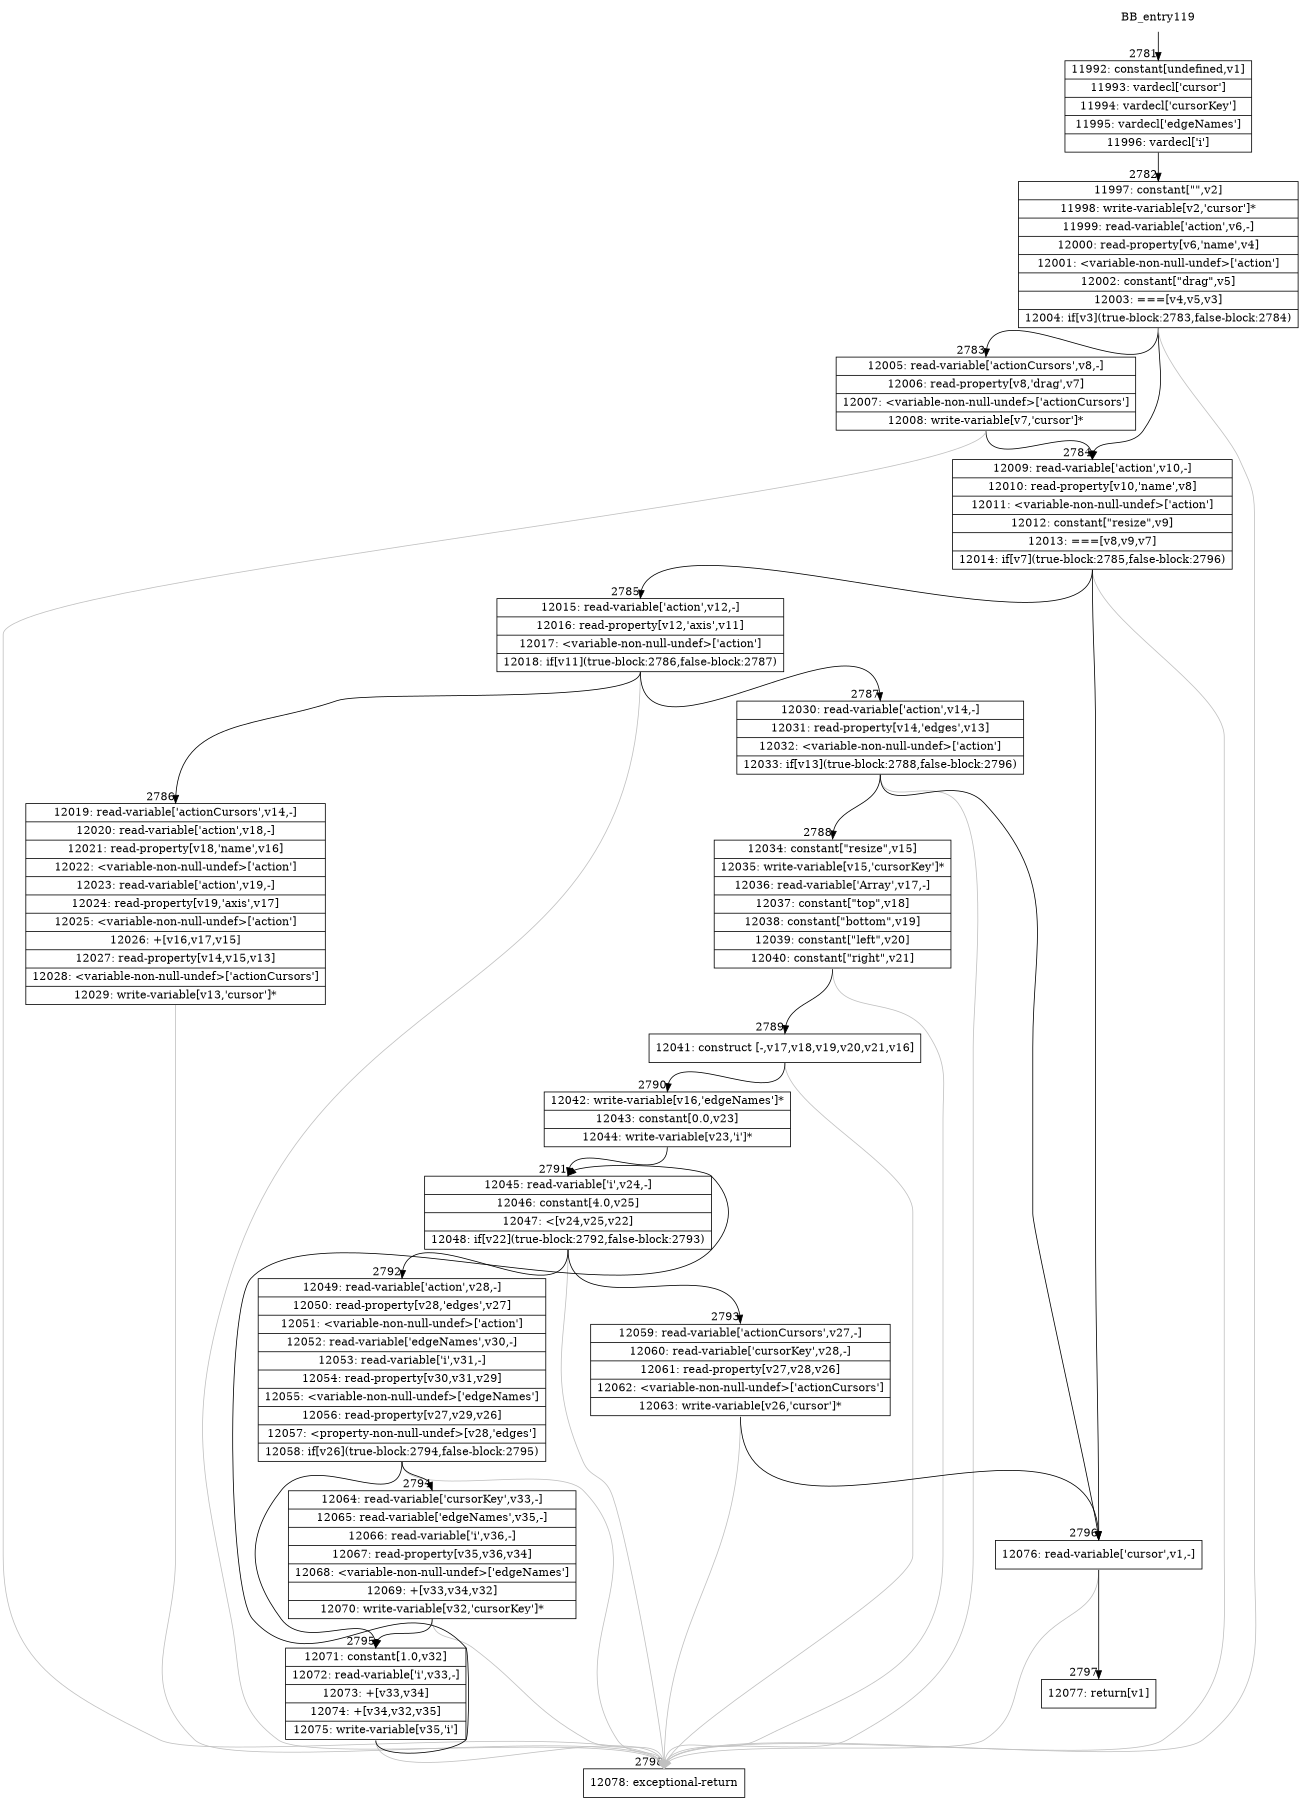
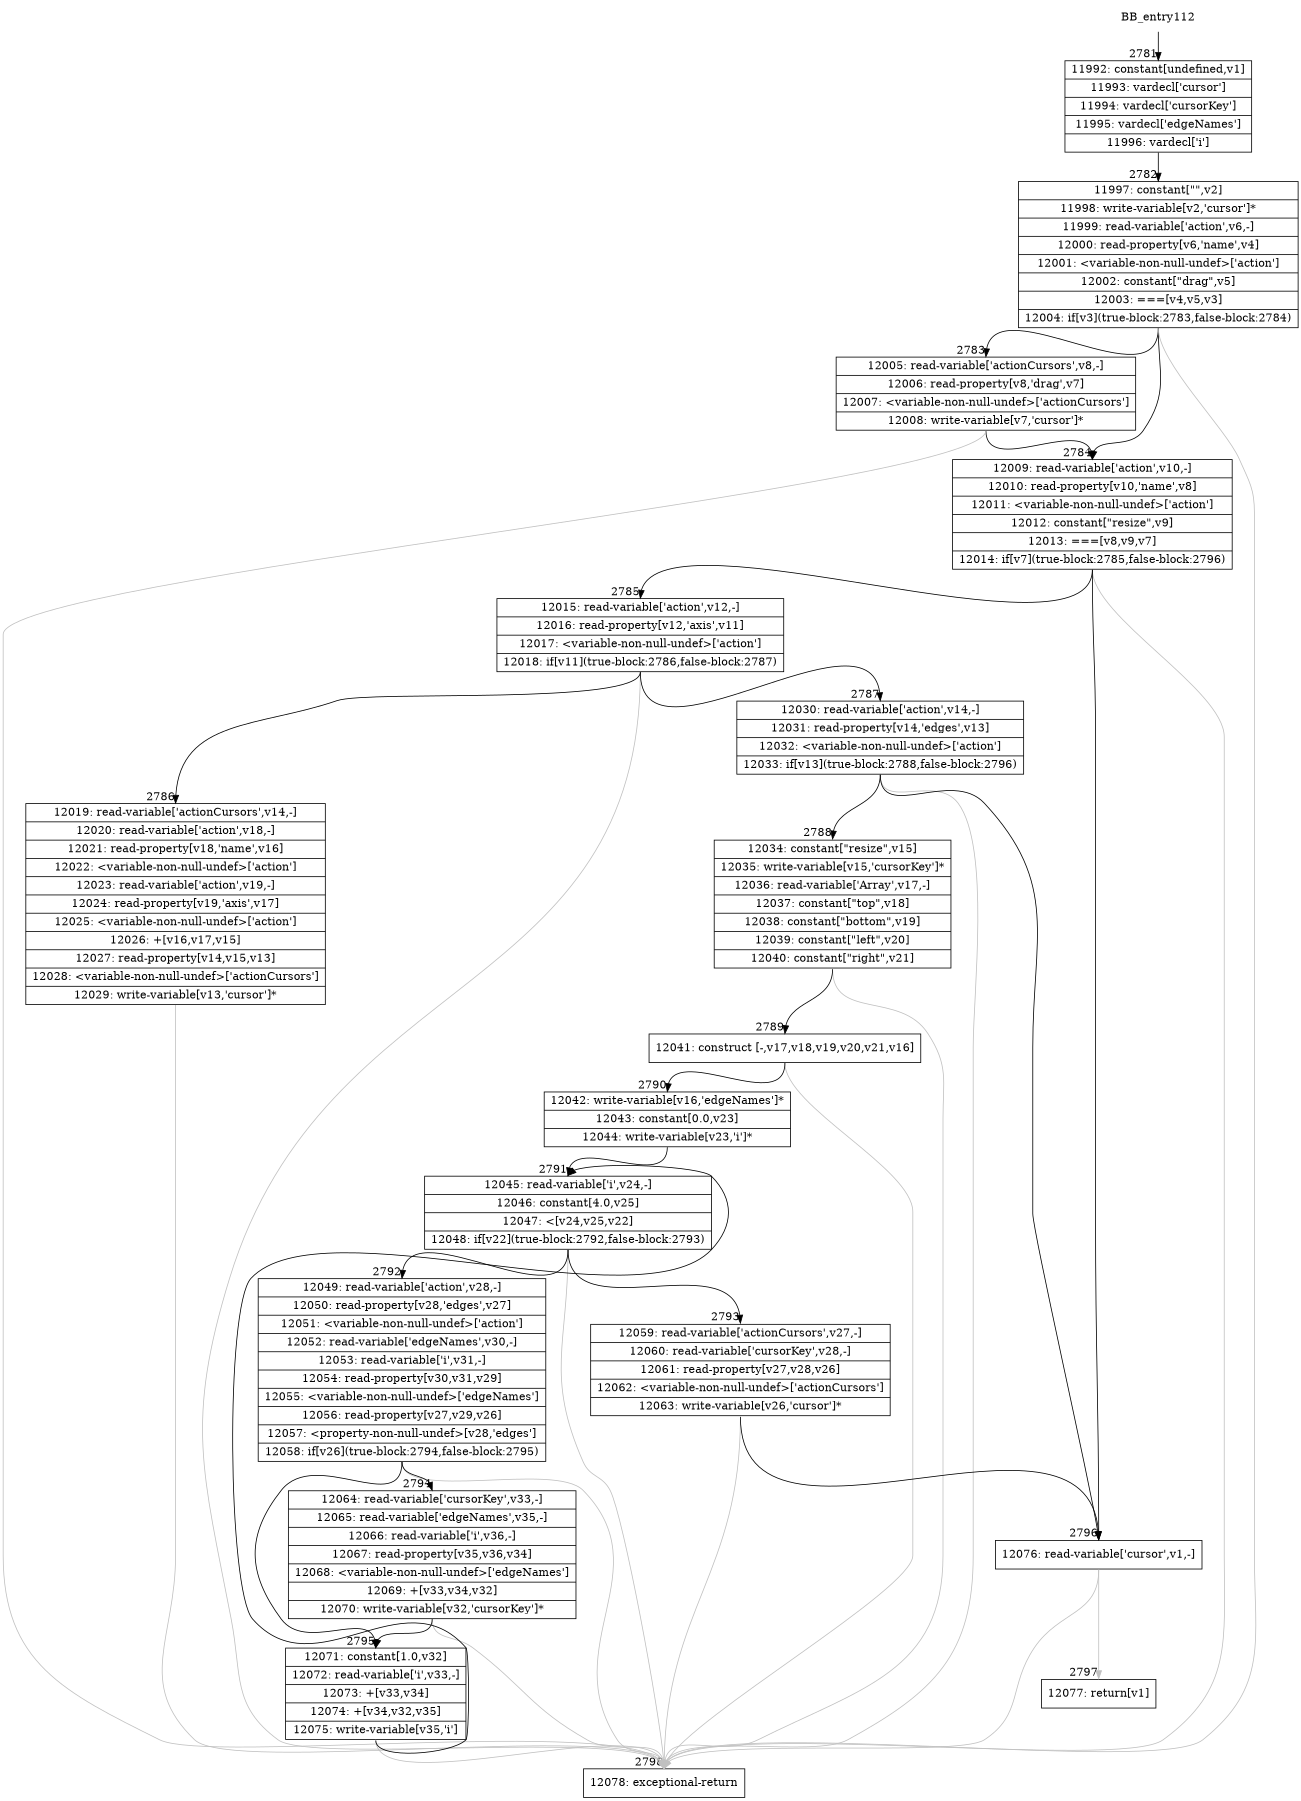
node "BB_entry119": label "BB_entry119" -> "BB_entry112"
edge "12076: read-variable['cursor',v1,-]" -> "12077: return[v1]": color black -> gray
